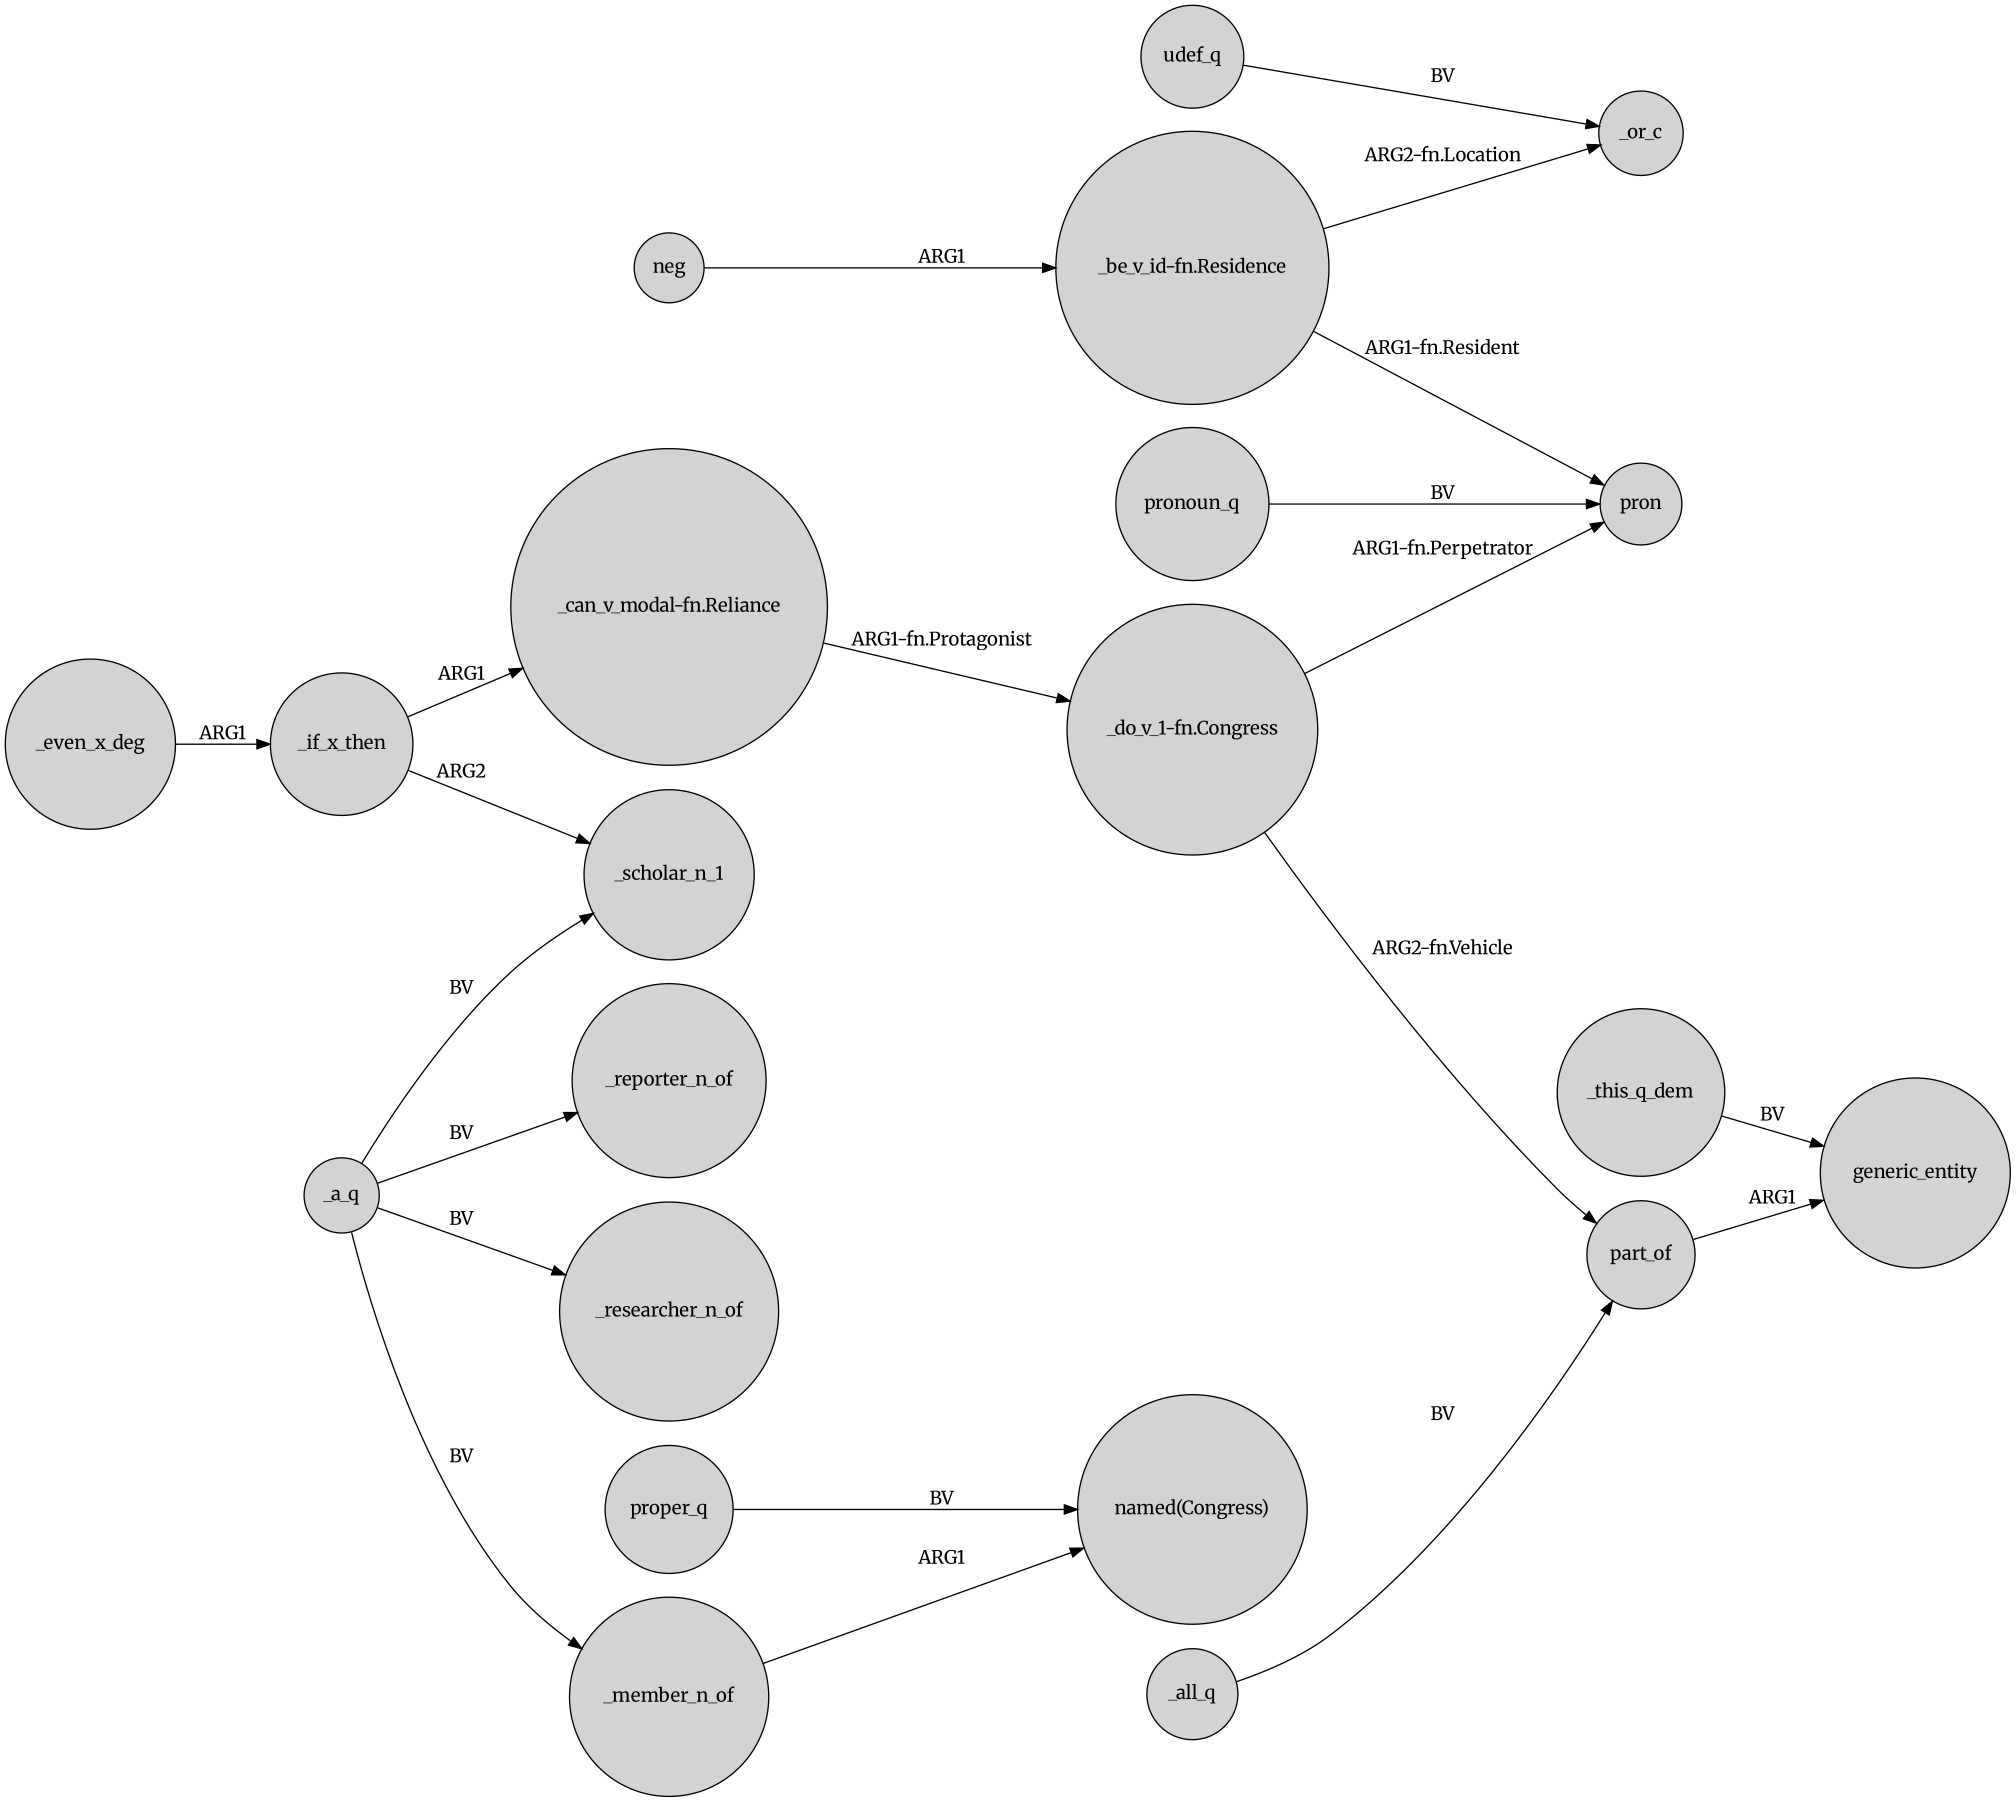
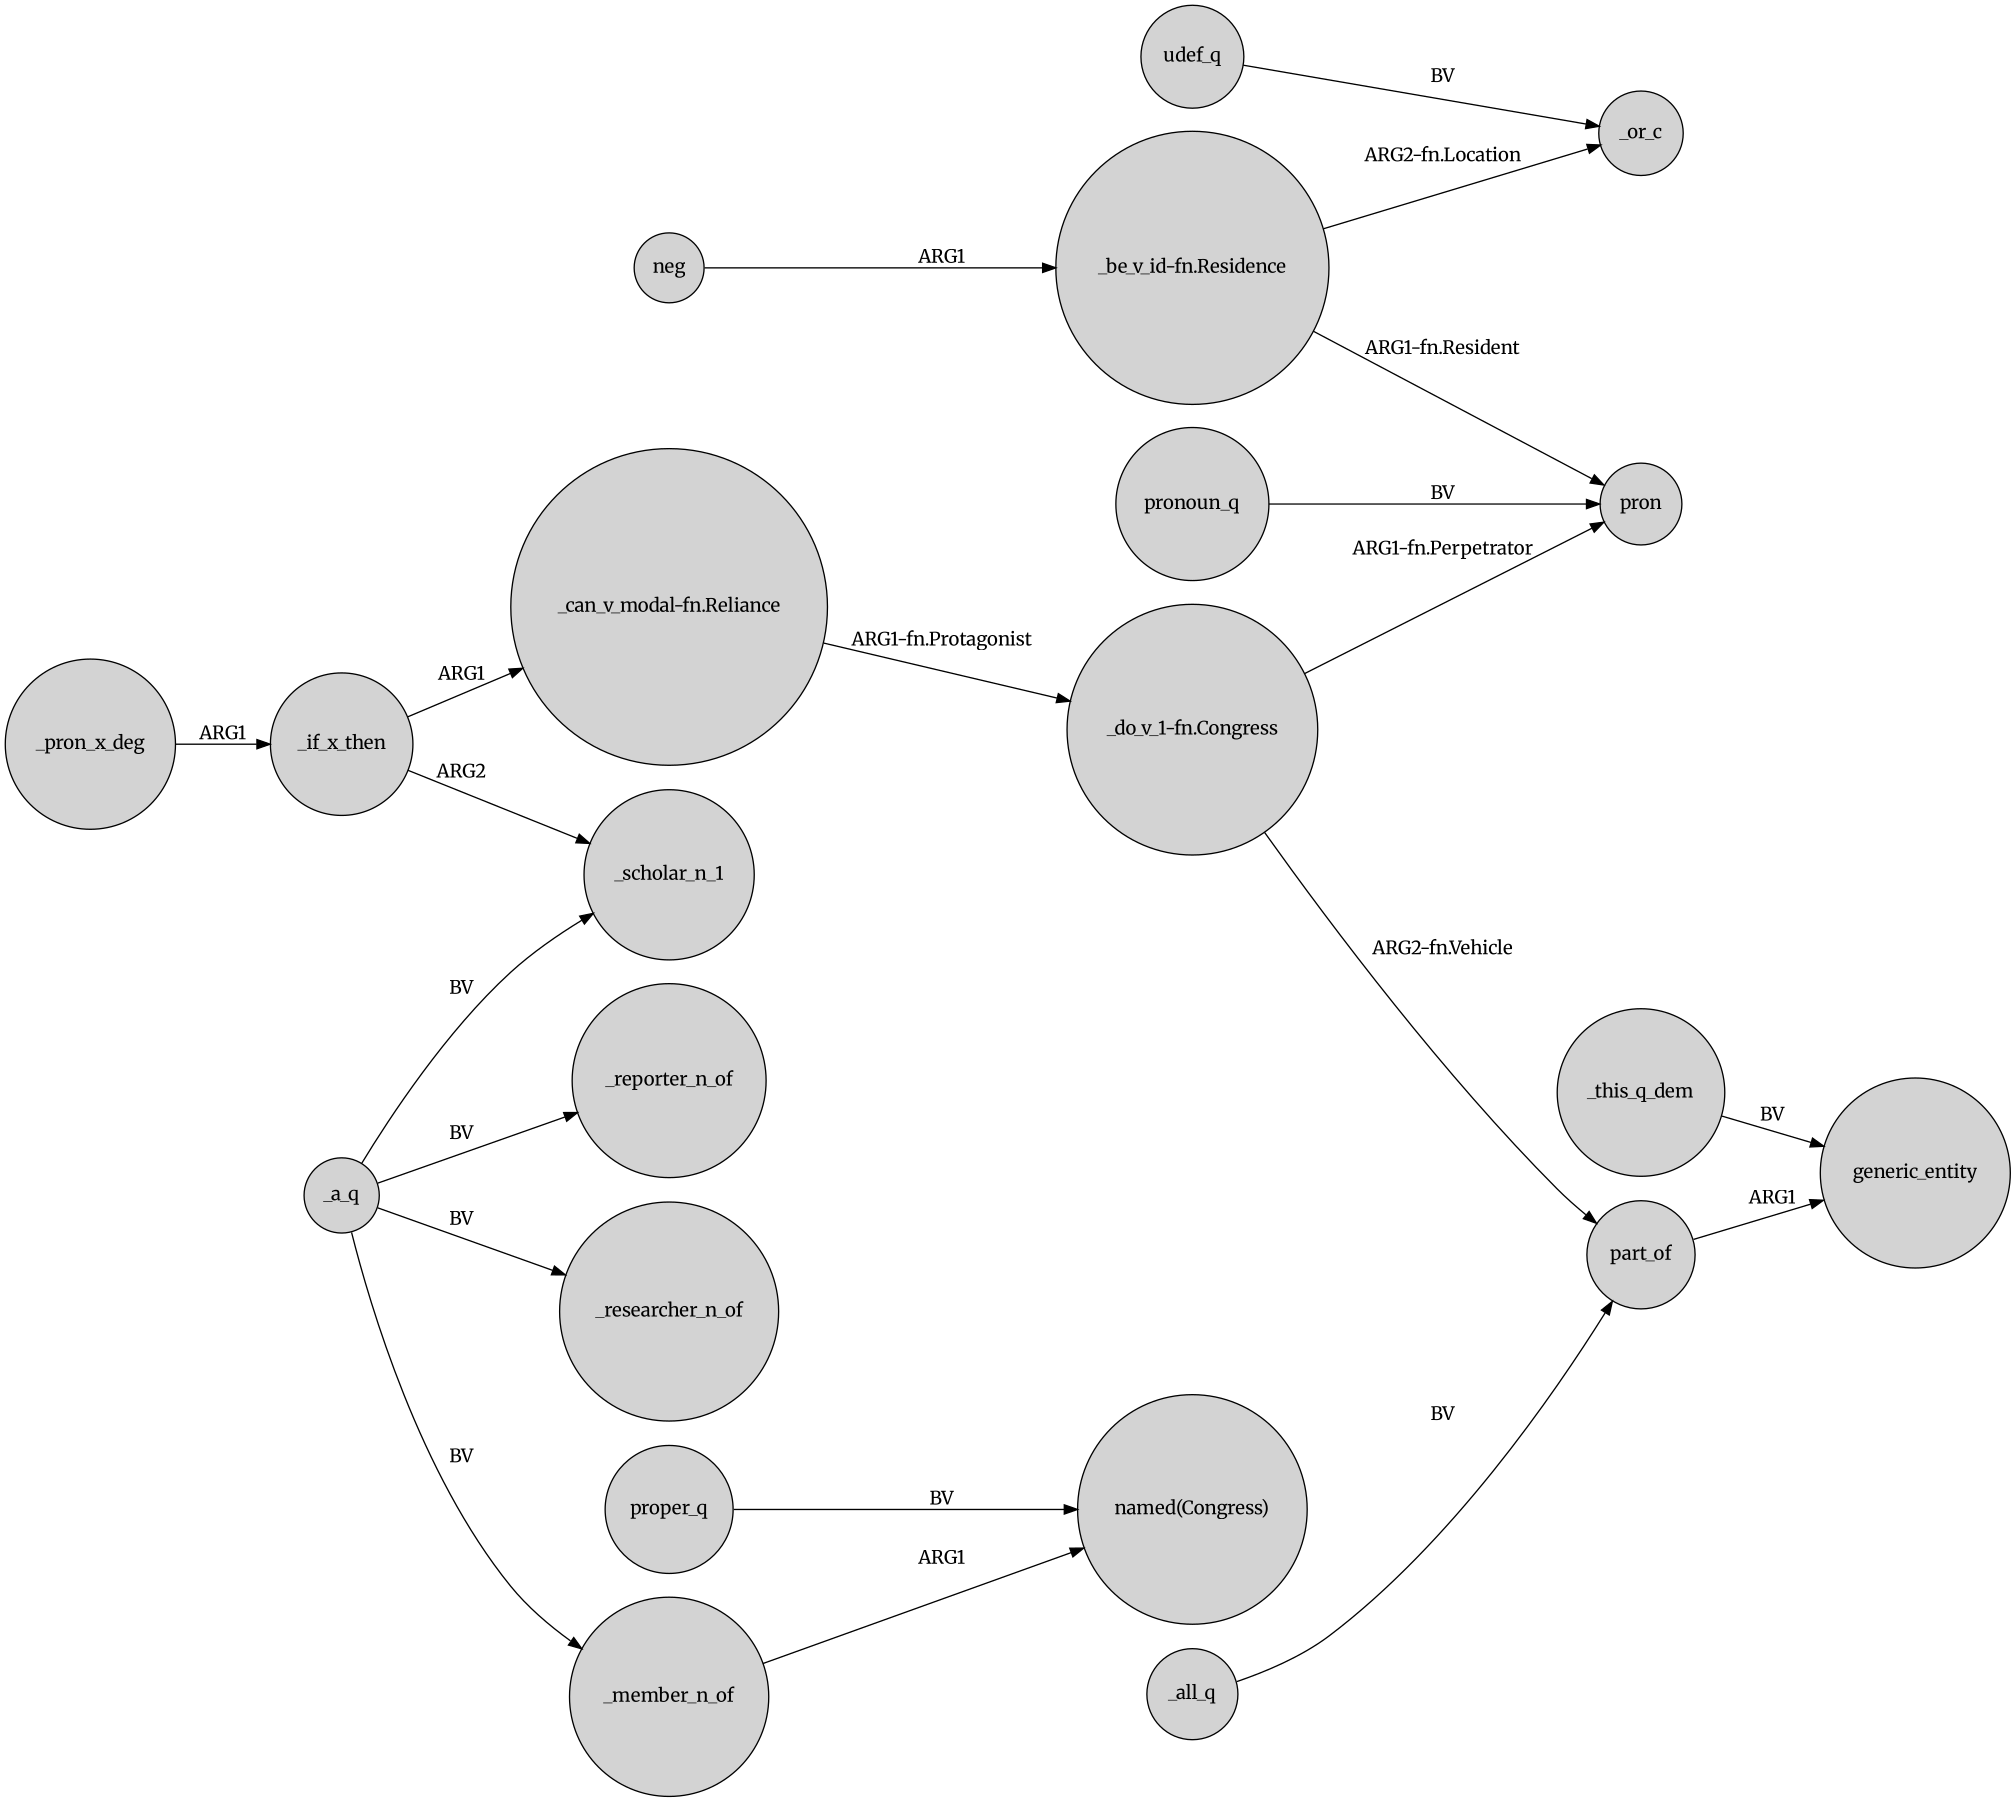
node "_even_x_deg": label "_even_x_deg" -> "_pron_x_deg"
